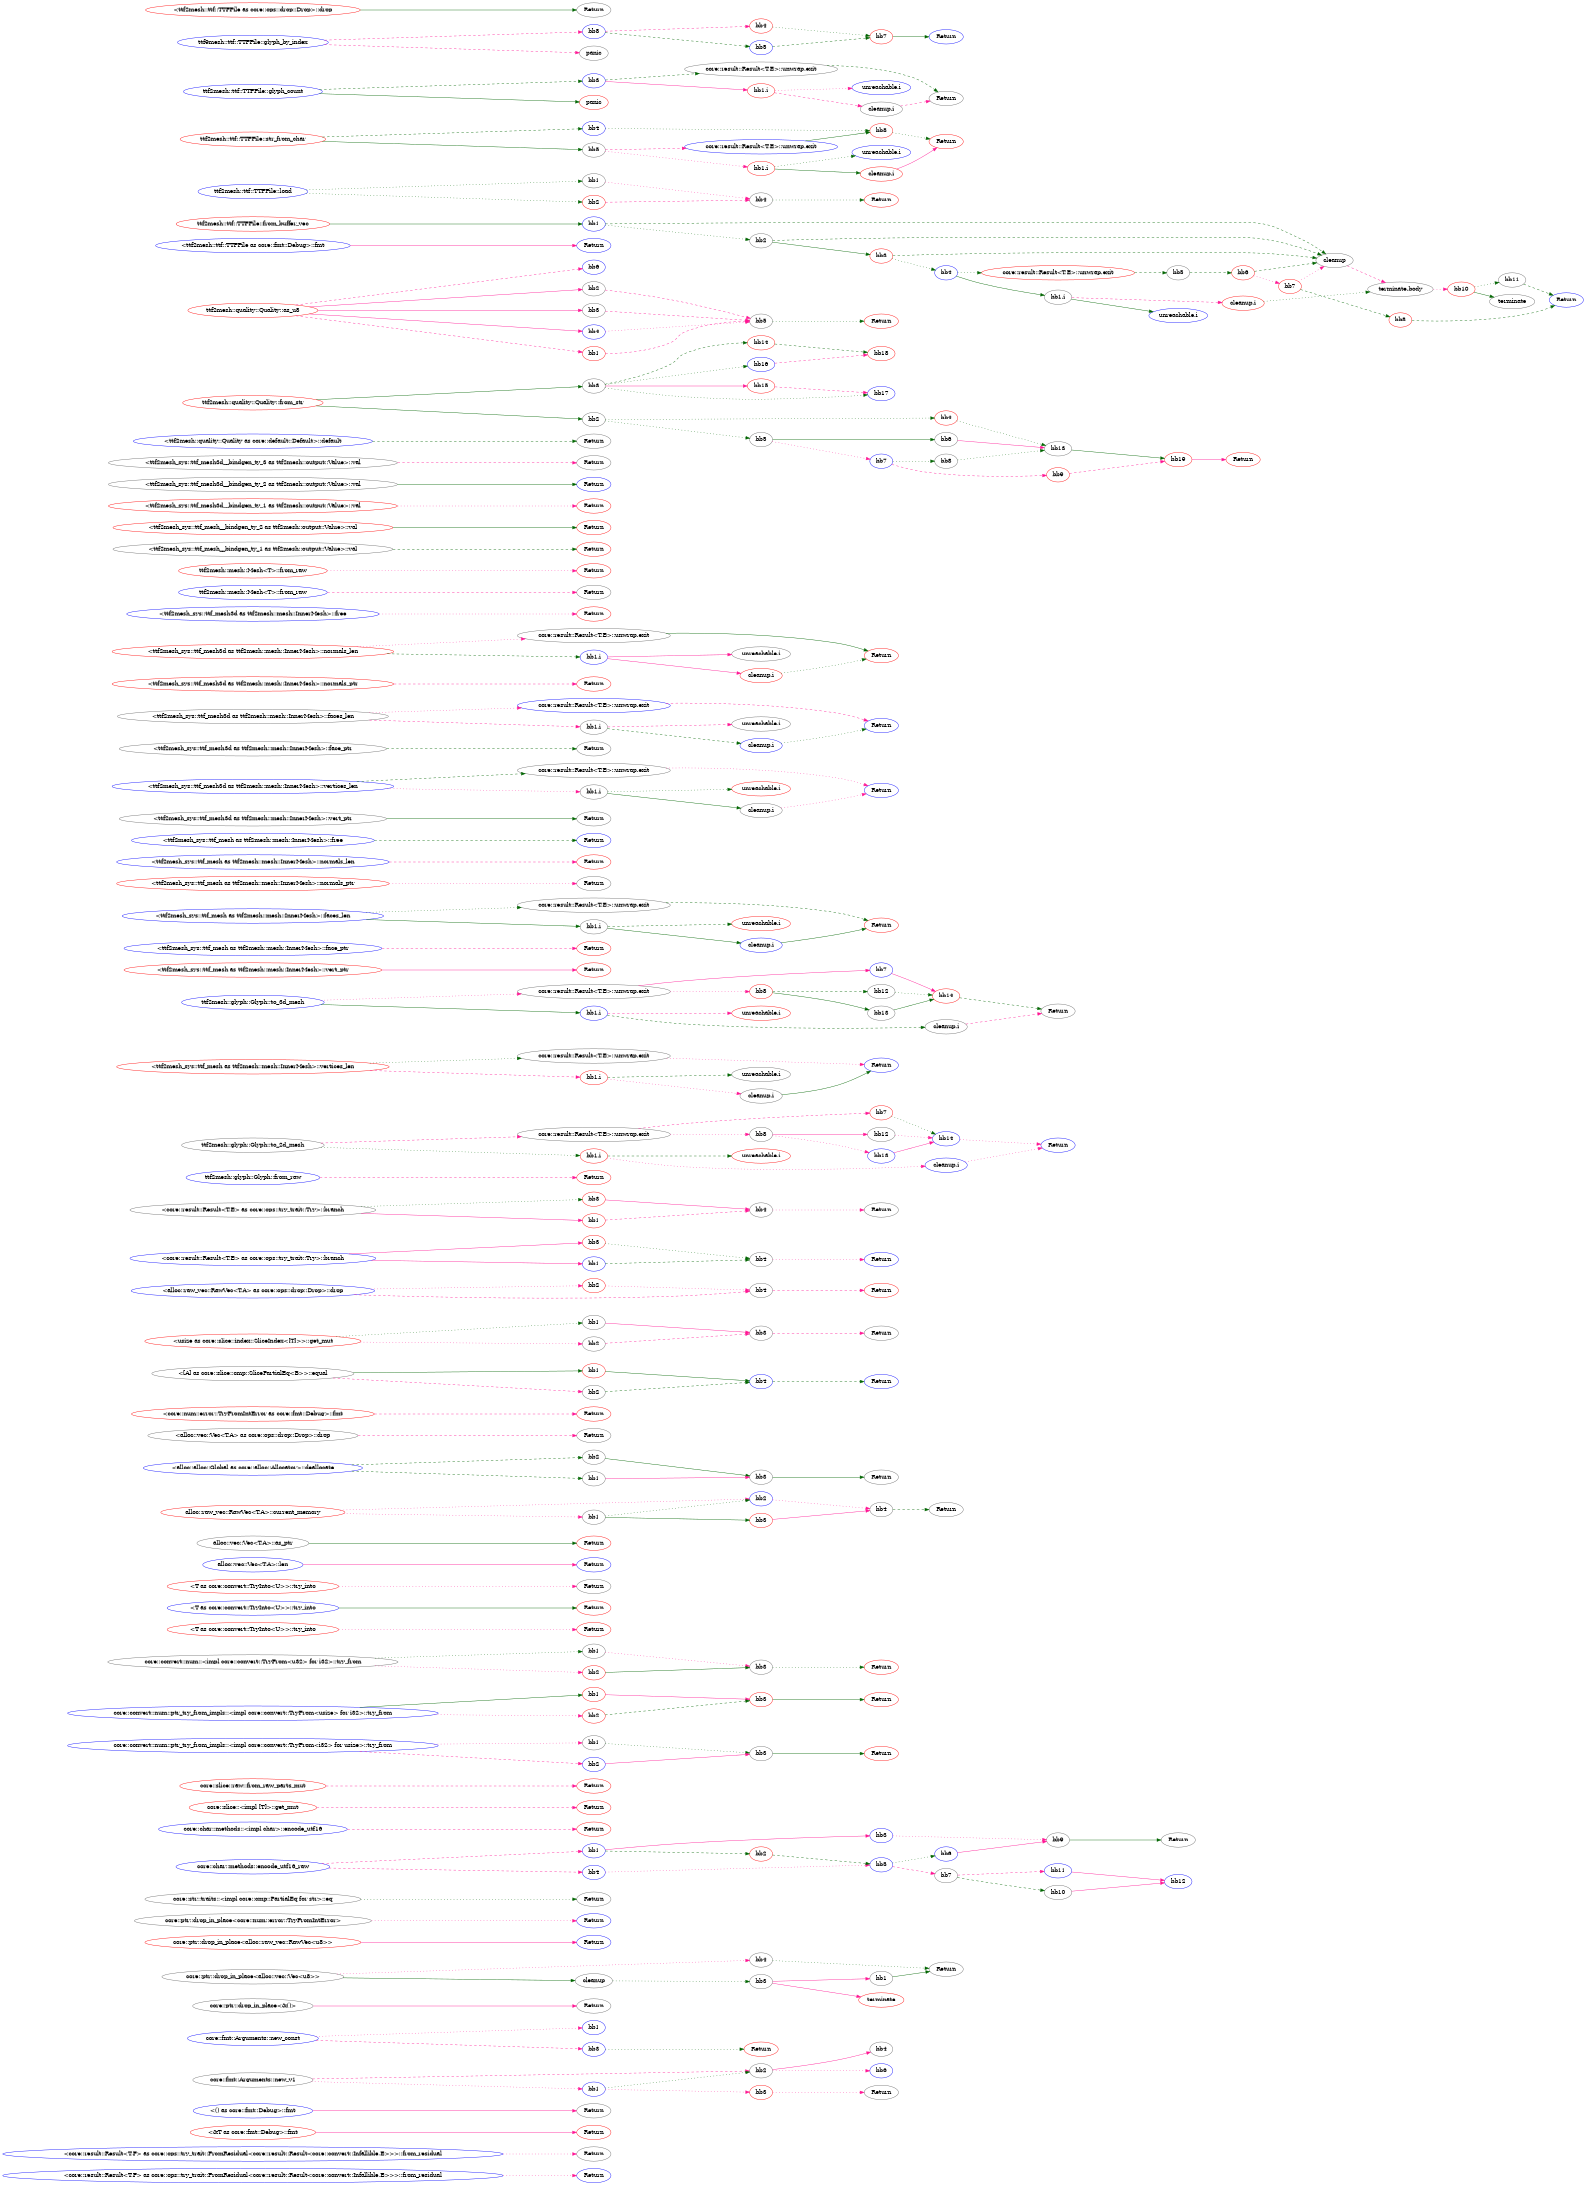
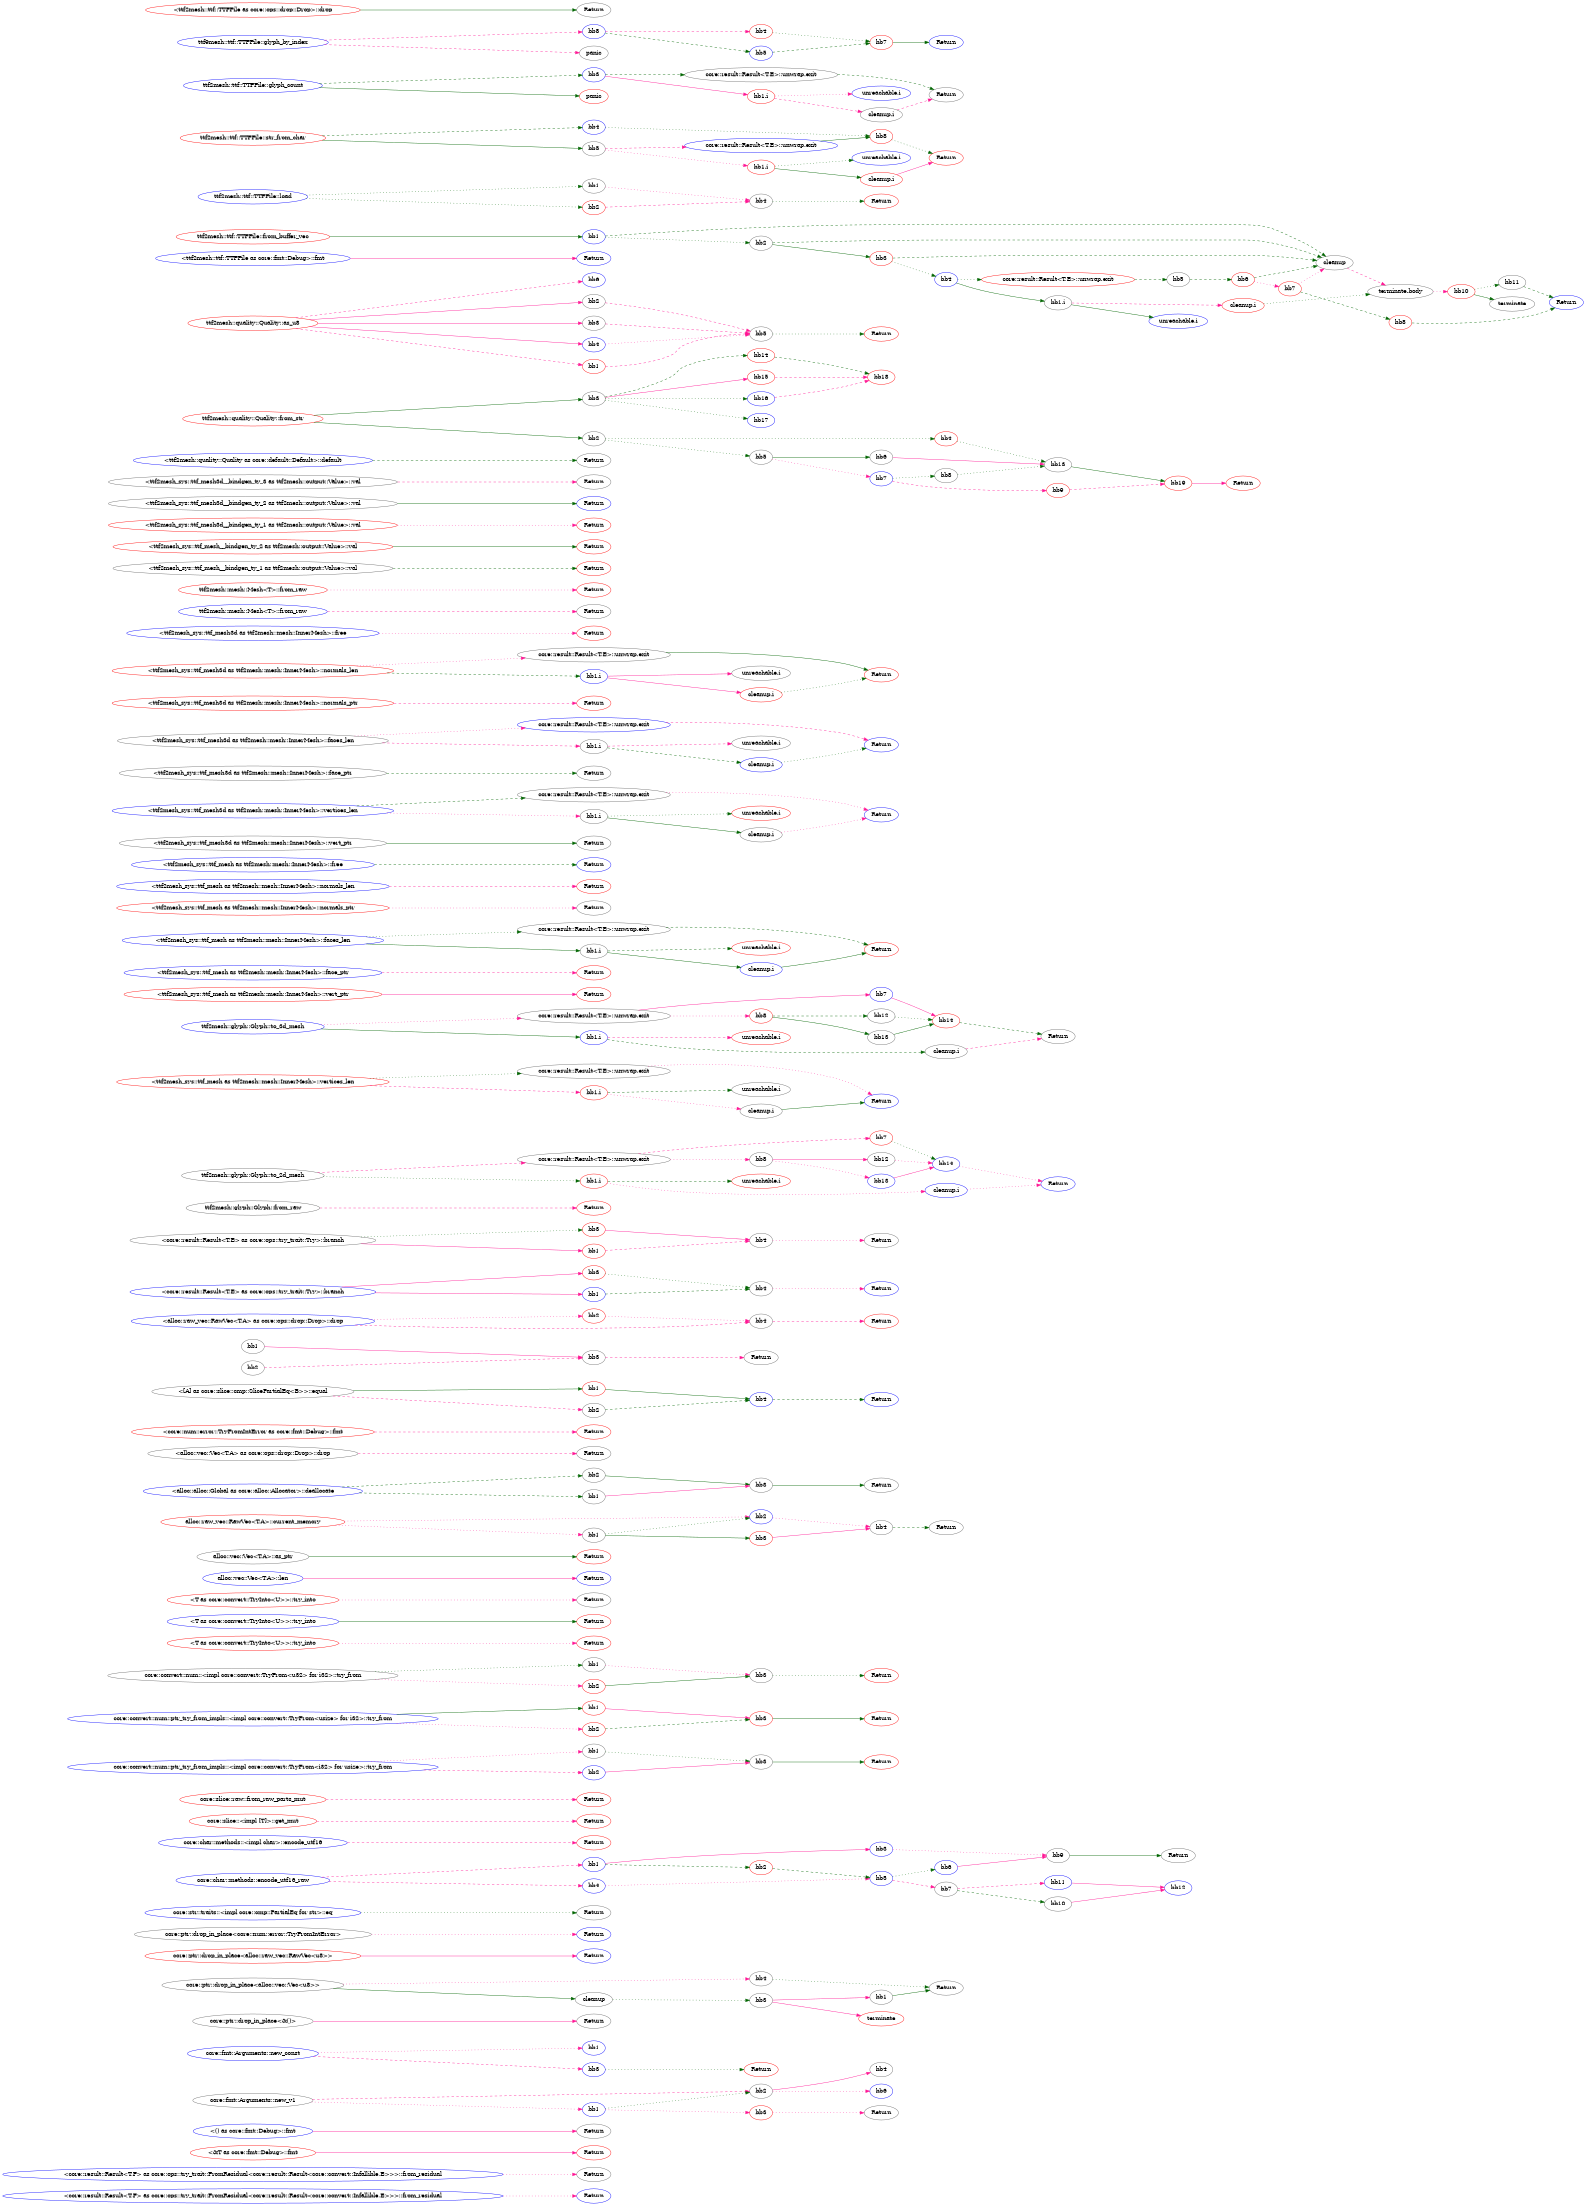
edge "bb15" -> "bb17": now "bb15" -> "bb18"
node "ttf2mesh::glyph::Glyph::from_raw": color blue -> gray40
node "<usize as core::slice::index::SliceIndex<[T]>>::get_mut": removed
node "core::str::traits::<impl core::cmp::PartialEq for str>::eq": color gray40 -> blue
